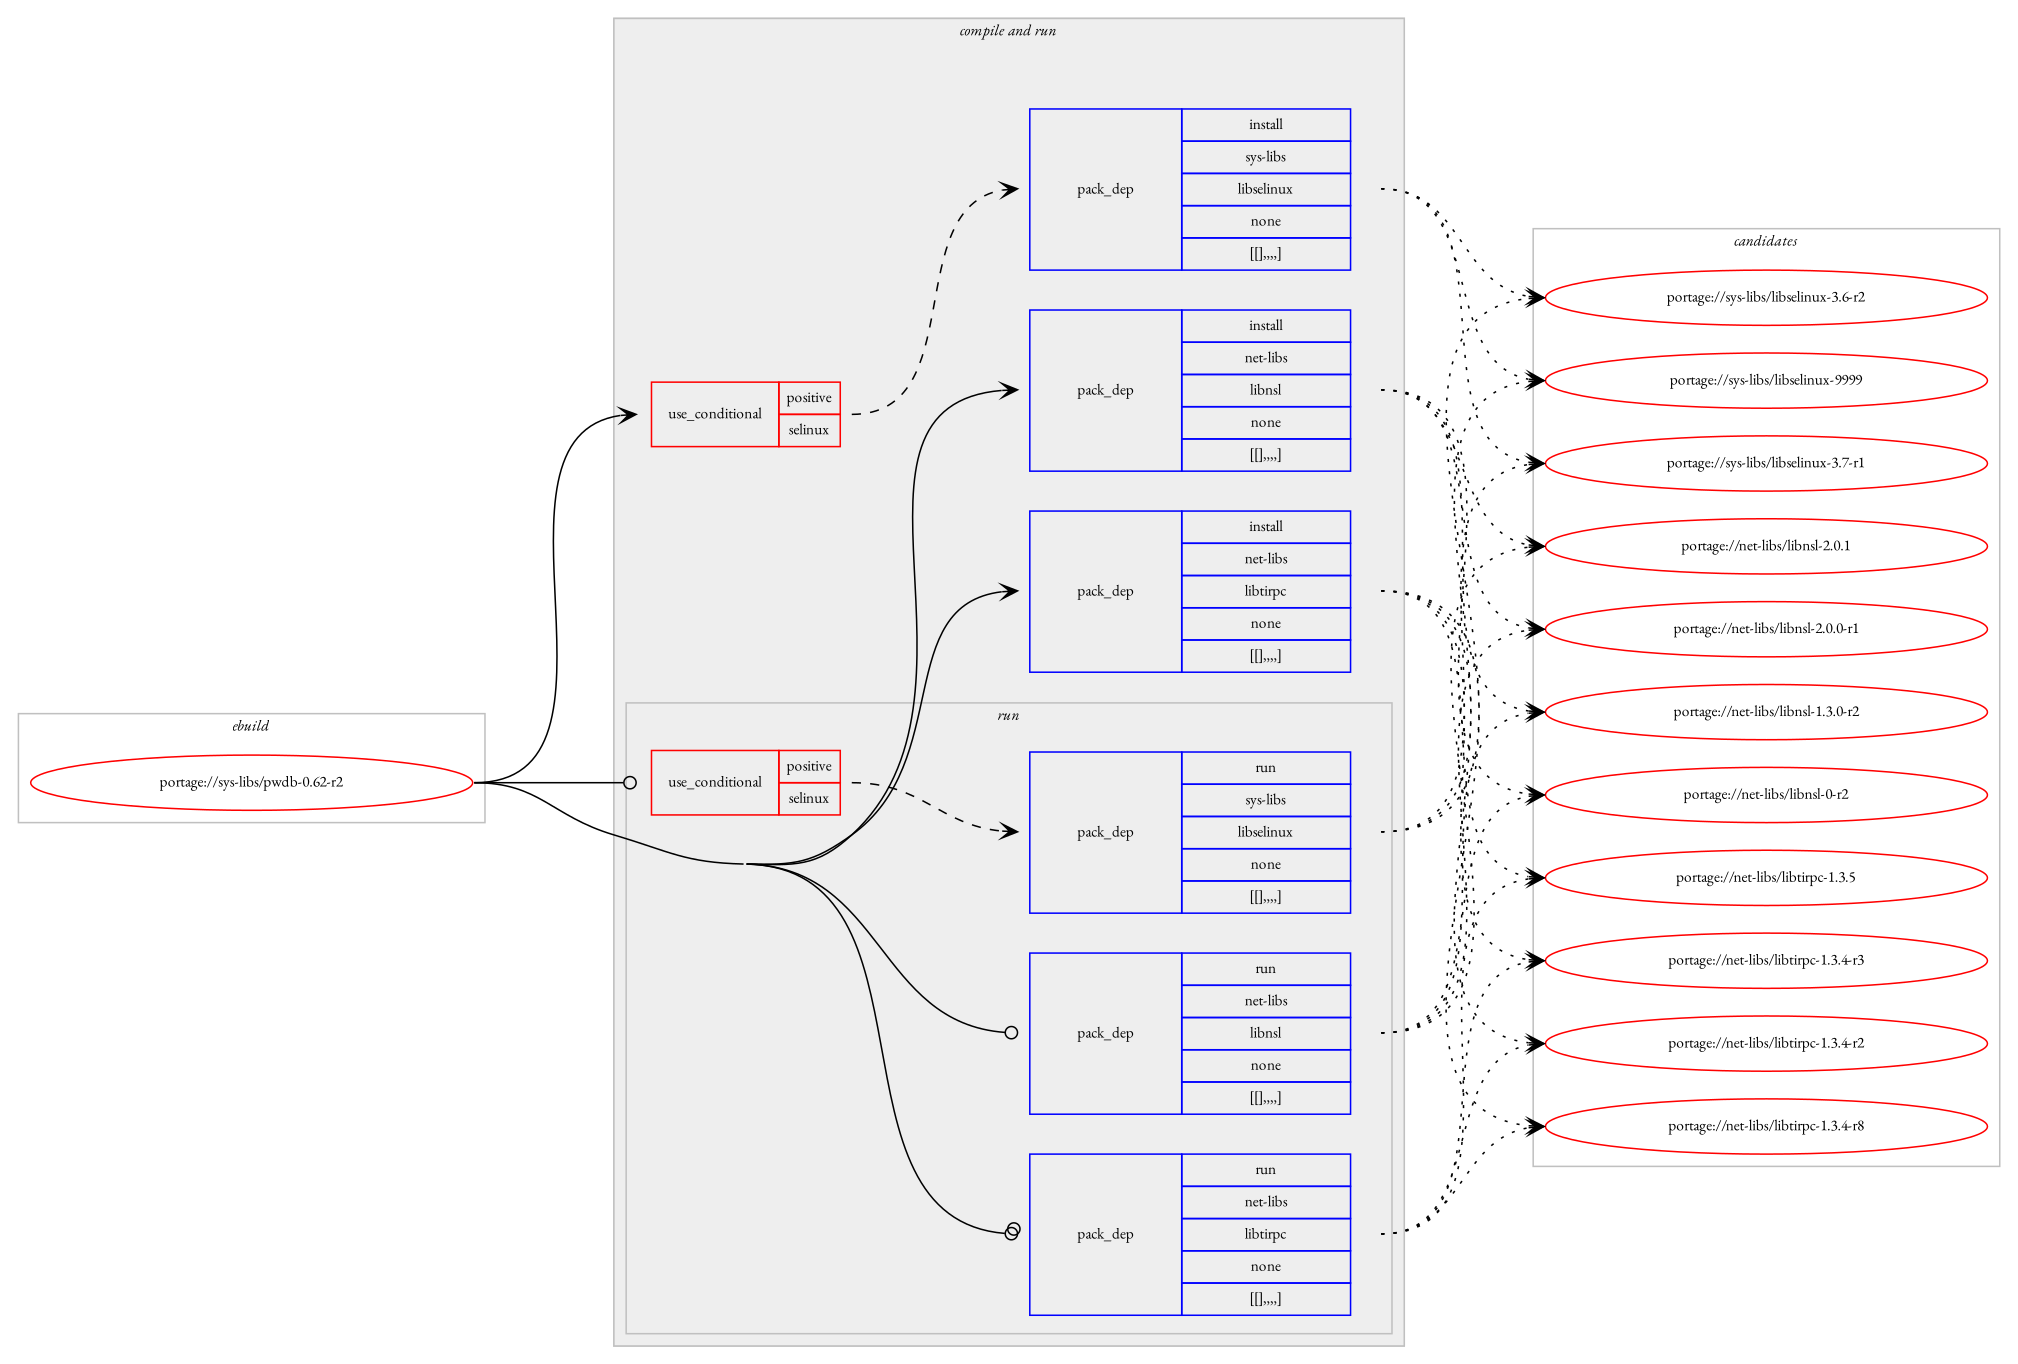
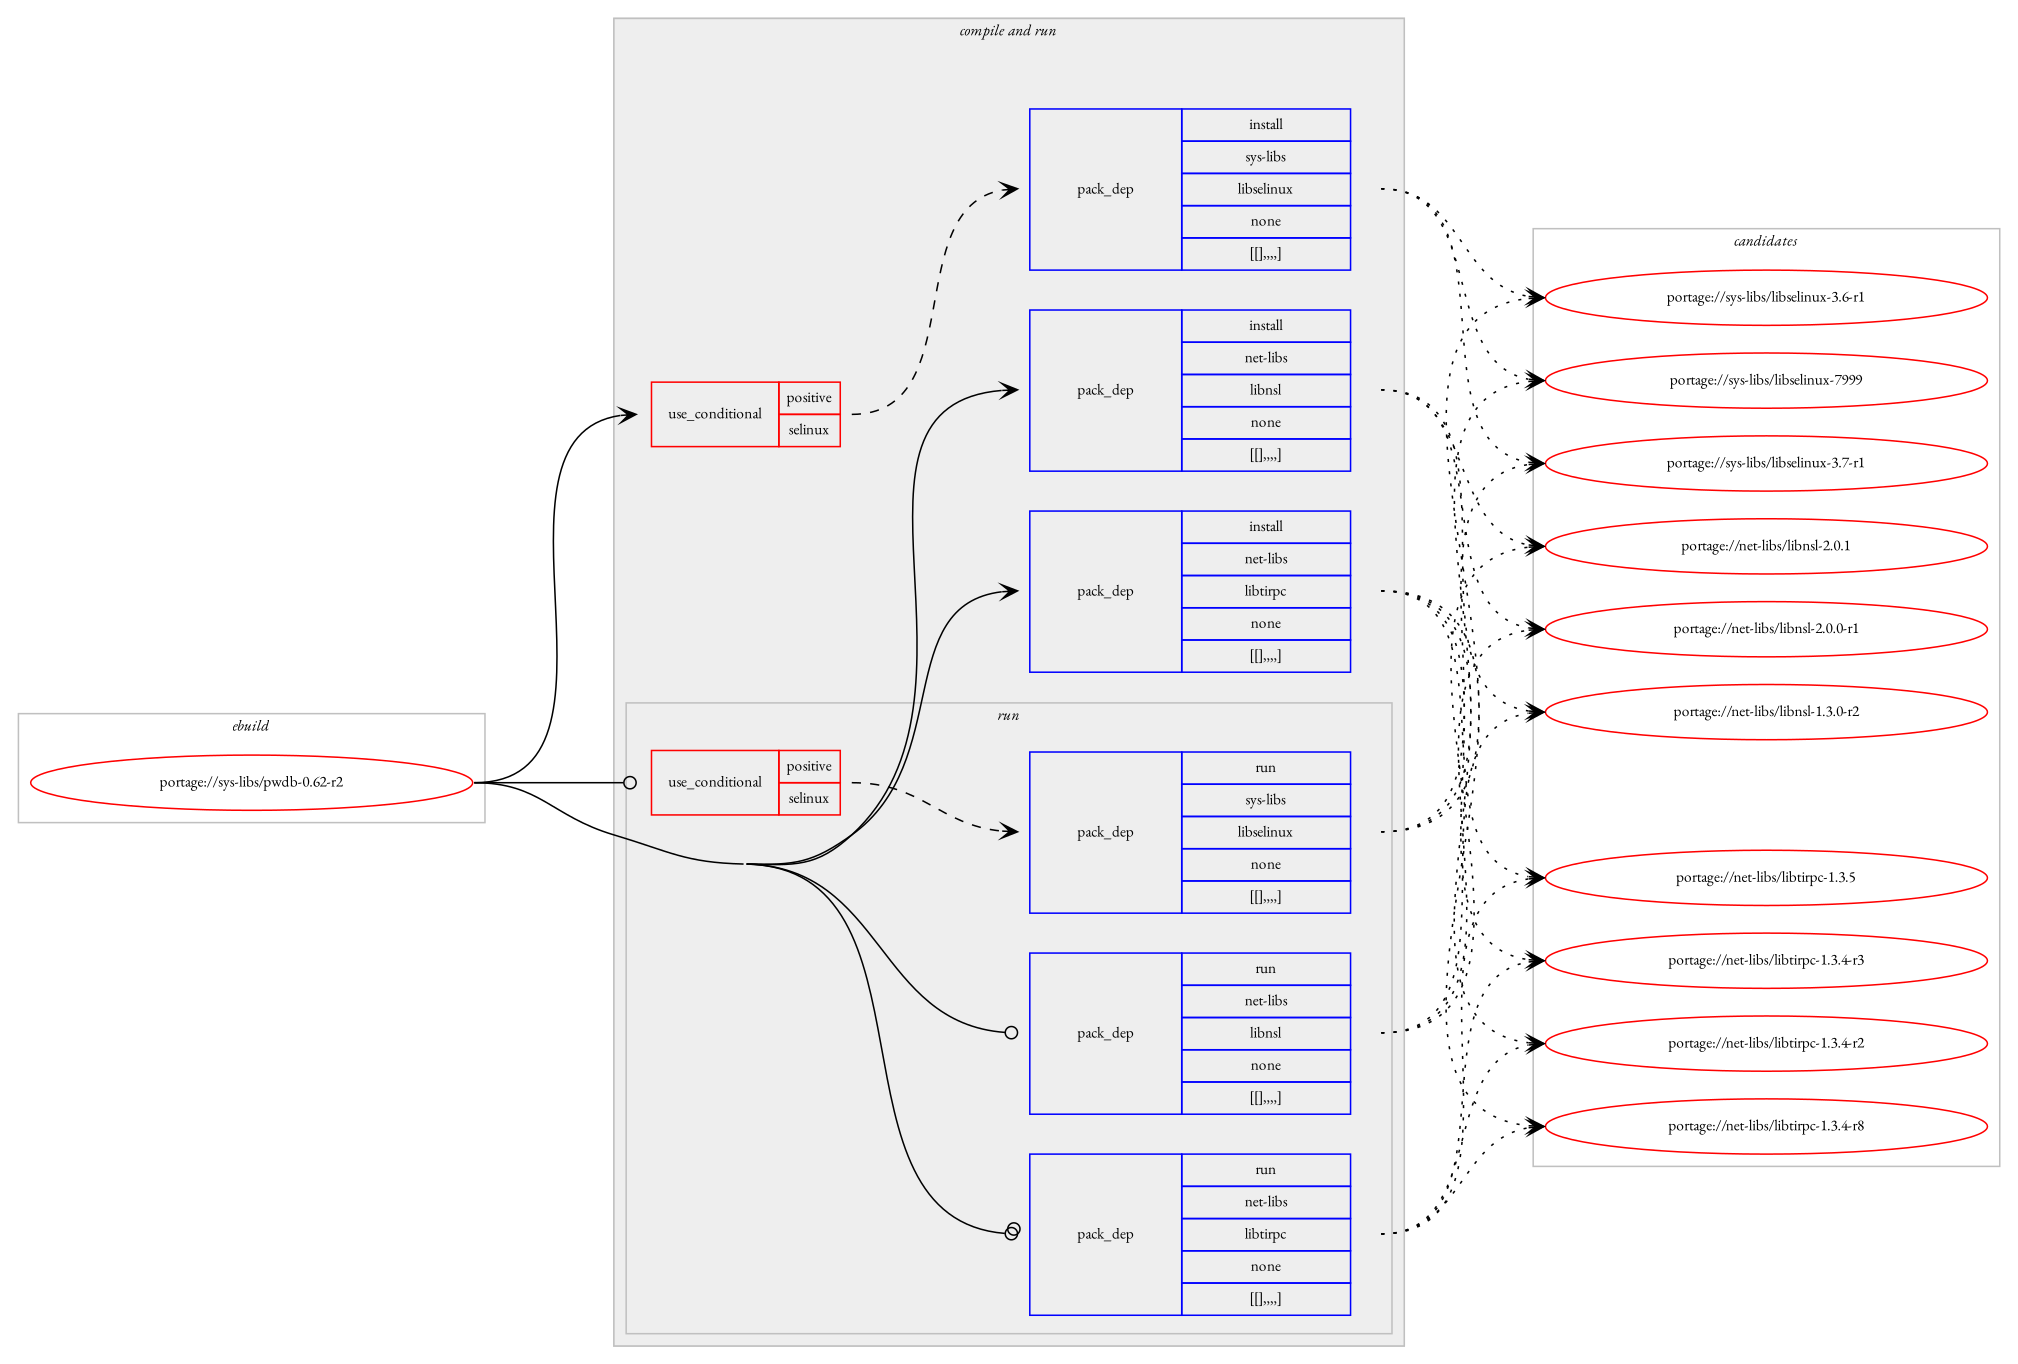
node "portage://sys-libs/libselinux-3.6-r2": label "portage://sys-libs/libselinux-3.6-r2" -> "portage://sys-libs/libselinux-3.6-r1"
node "portage://sys-libs/libselinux-9999": label "portage://sys-libs/libselinux-9999" -> "portage://sys-libs/libselinux-7999"
node "portage://net-libs/libnsl-0-r2": removed
